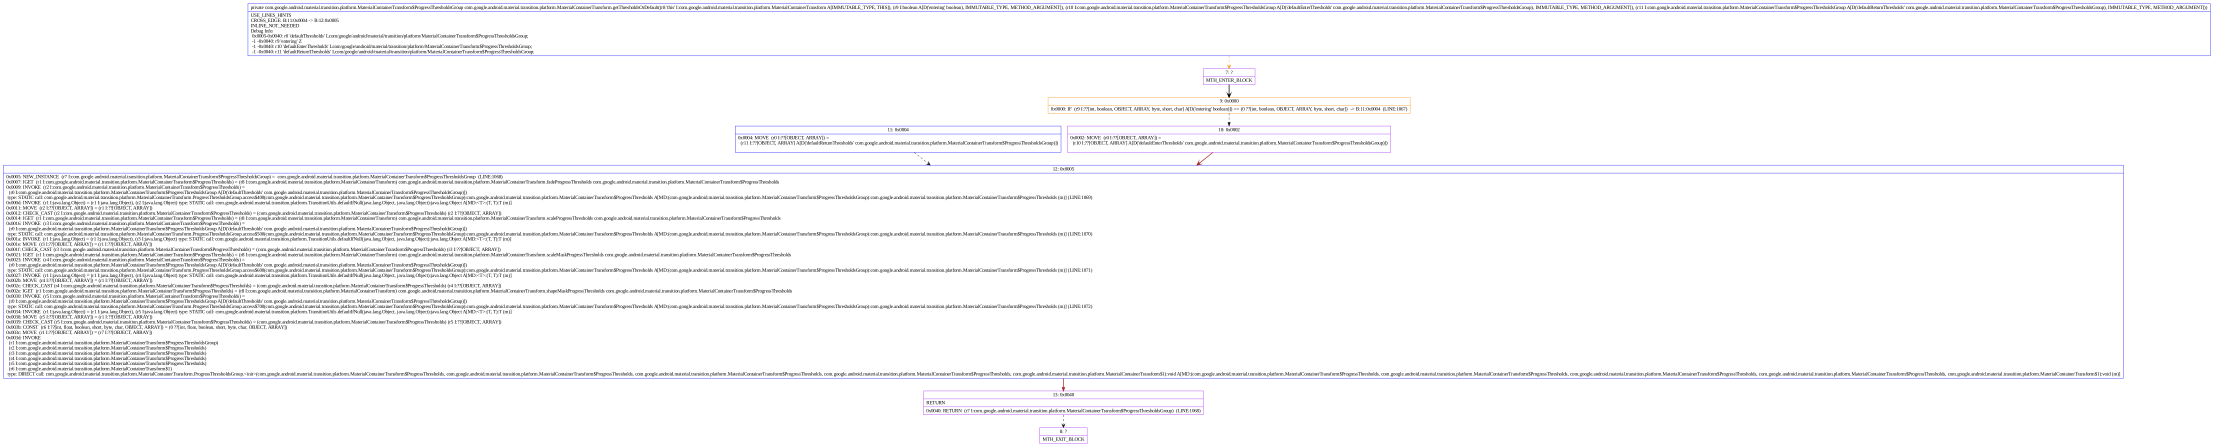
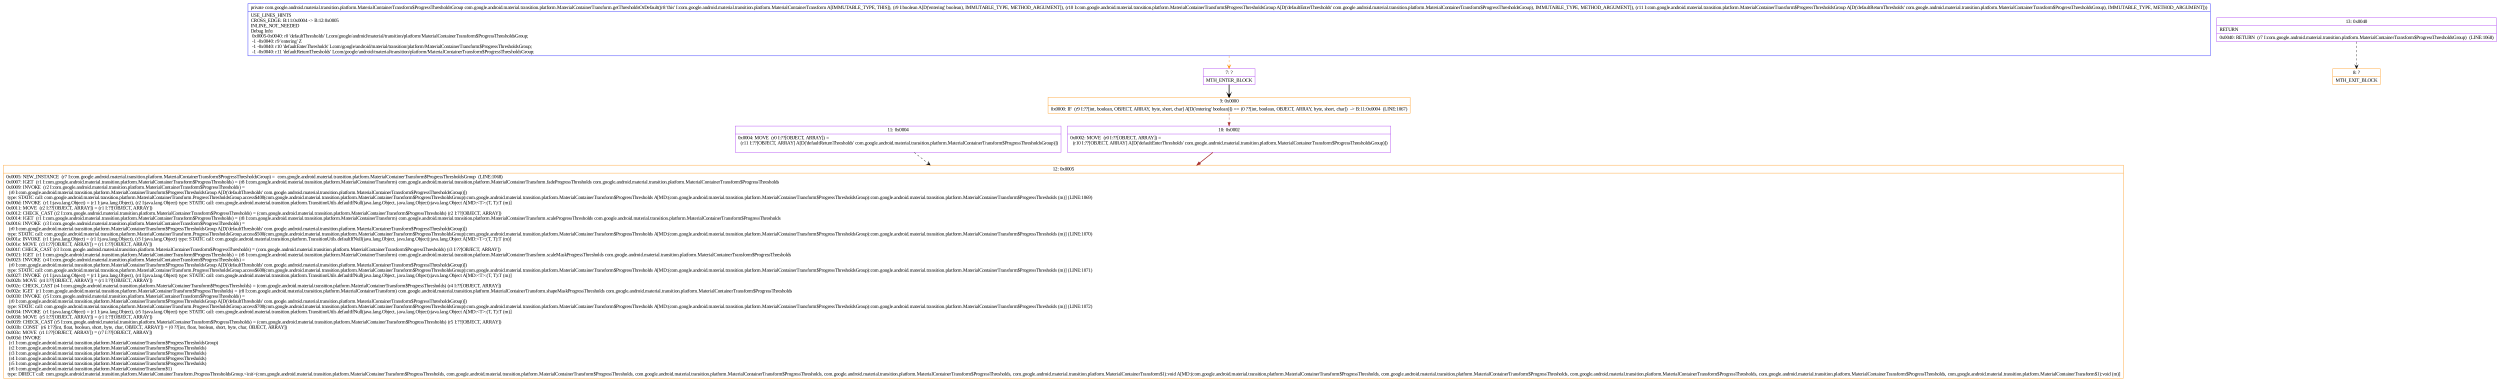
edge "9: 0x0000" -> "10: 0x0002": color black -> brown
node "11: 0x0004": color blue -> purple
edge "10: 0x0002" -> "12: 0x0005": arrowhead vee -> normal
node "12: 0x0005": color blue -> darkorange
edge "12: 0x0005" -> "13: 0x0040": removed
node "8: ?": color purple -> darkorange
